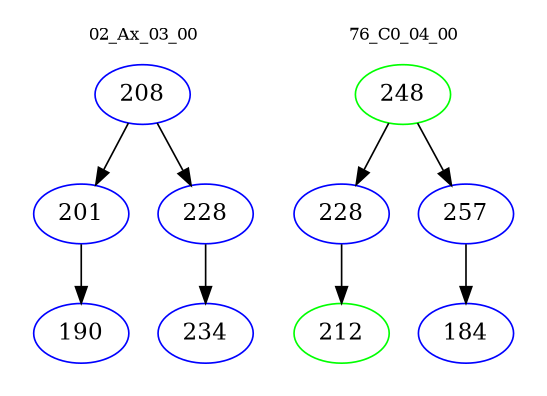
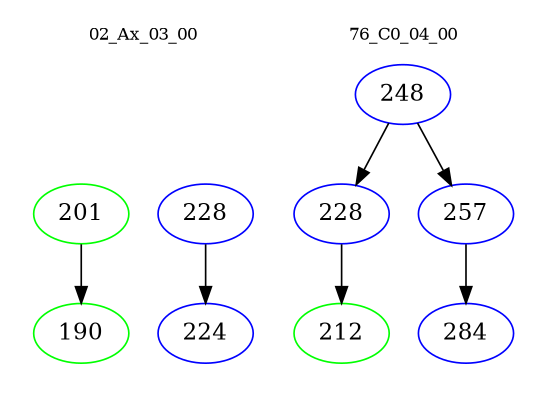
node "208": removed
node "248": color green -> blue
node "201": color blue -> green
node "190": color blue -> green
node "234": label "234" -> "224"
node "184": label "184" -> "284"
